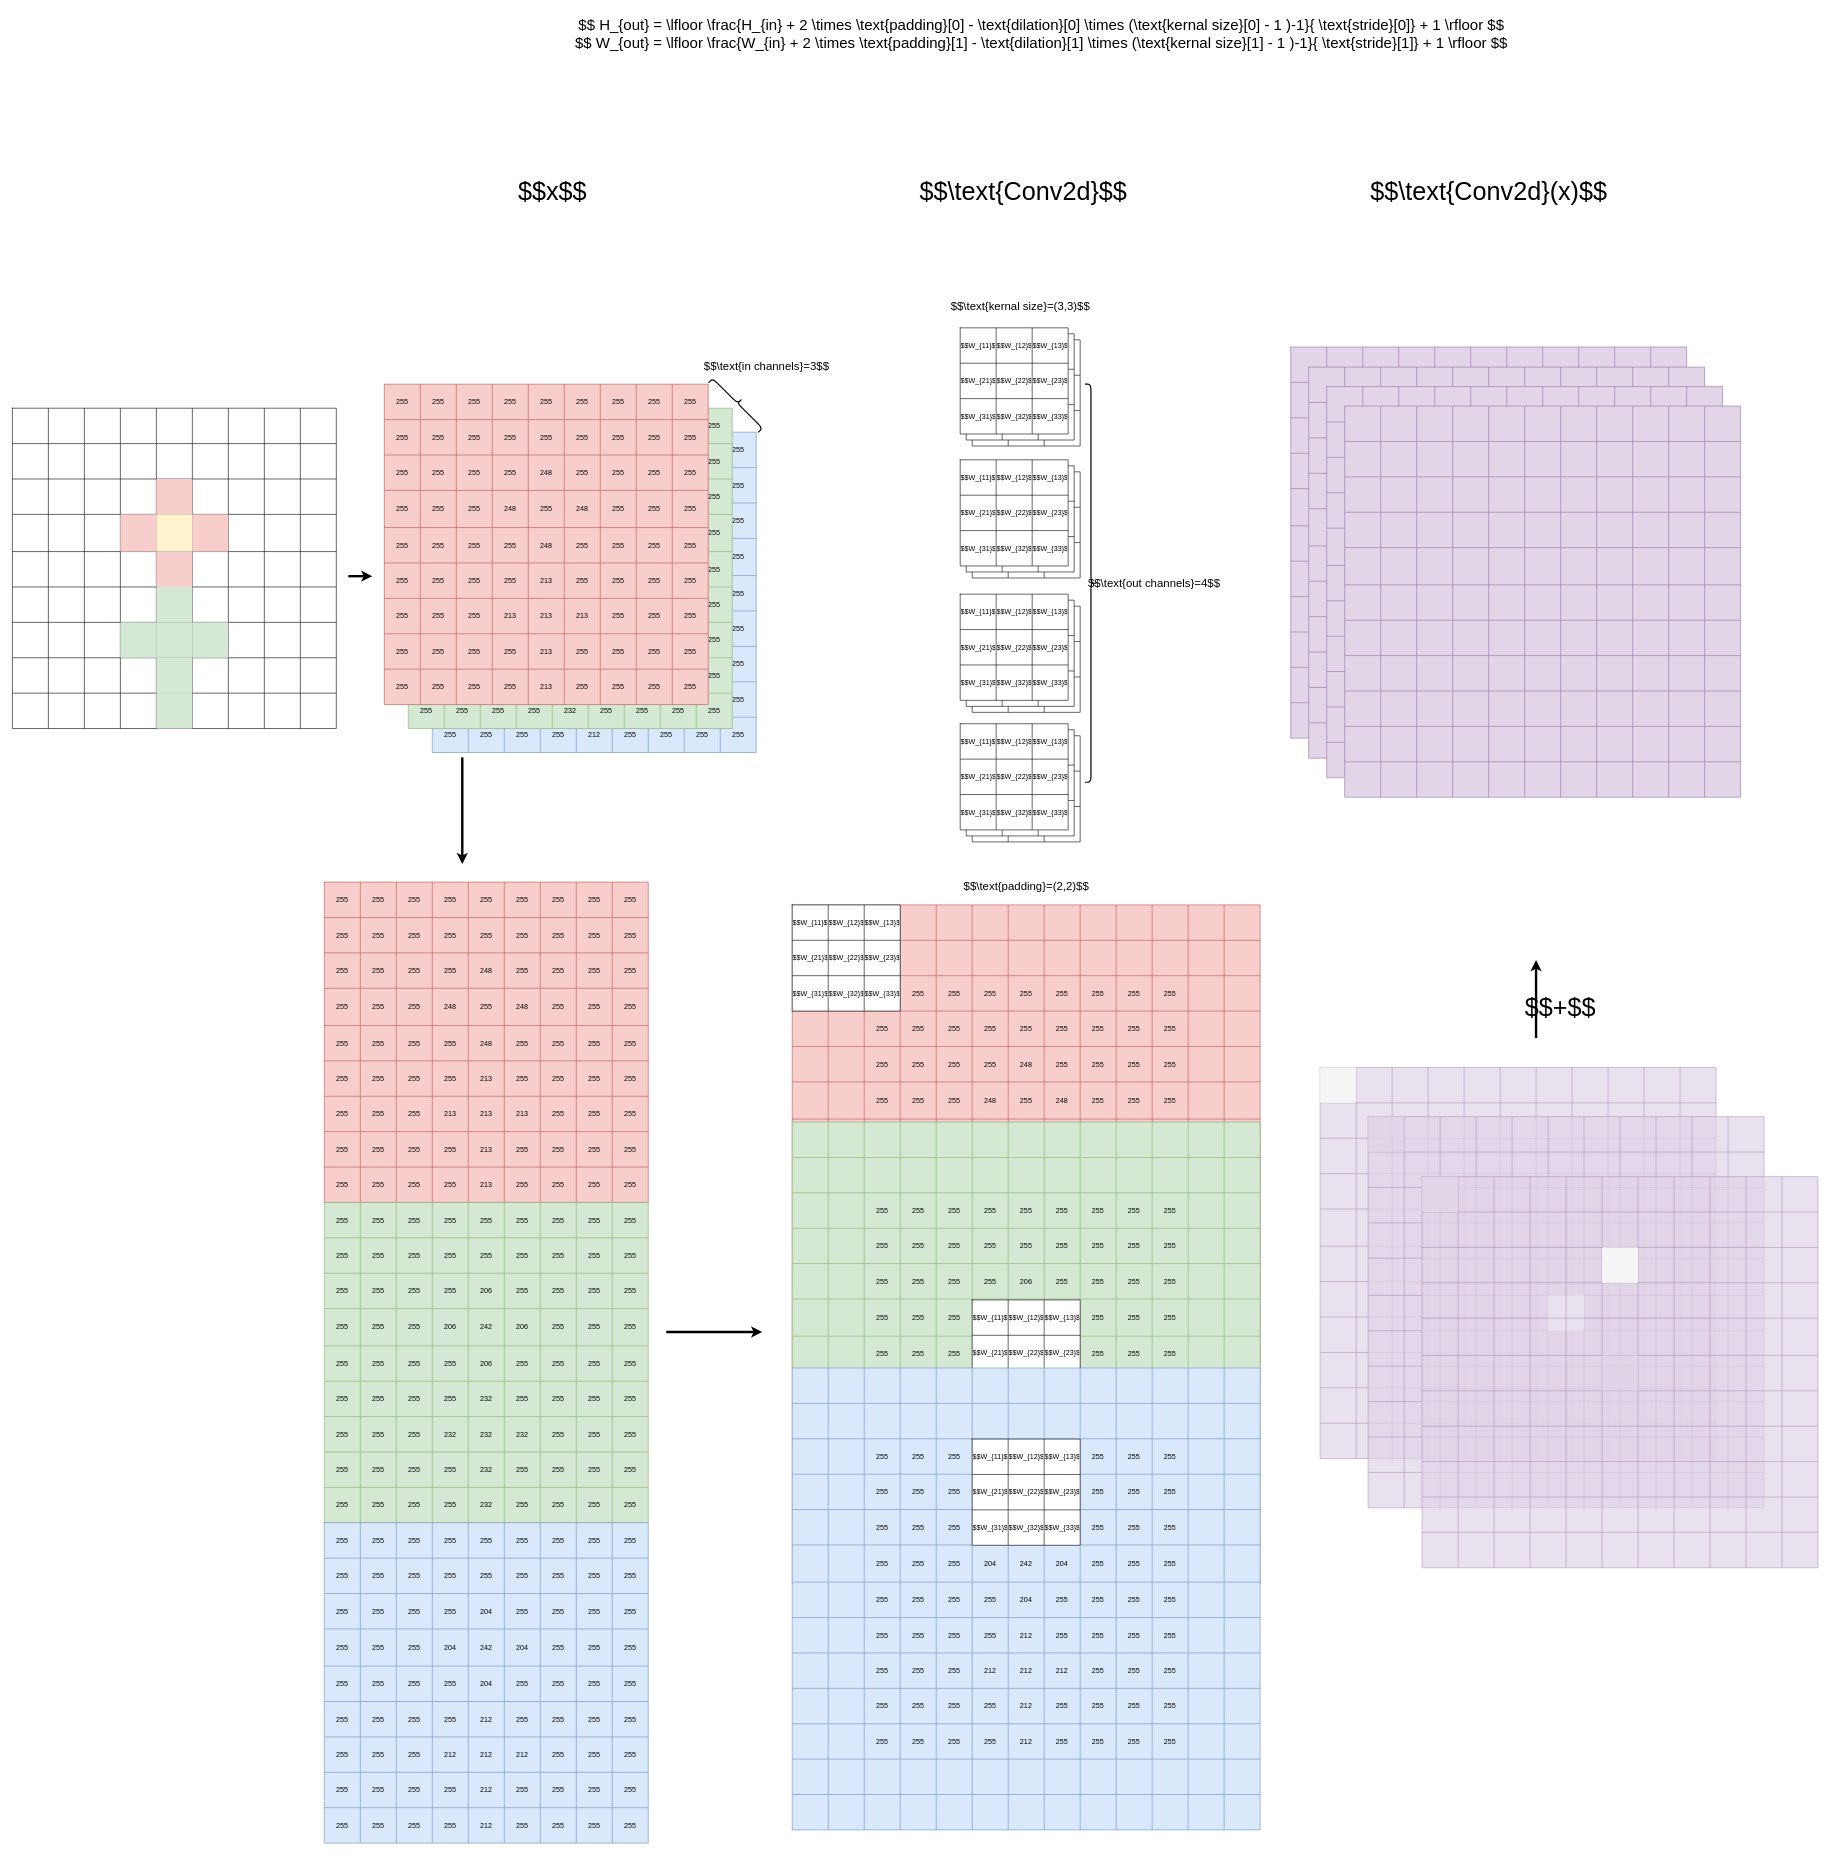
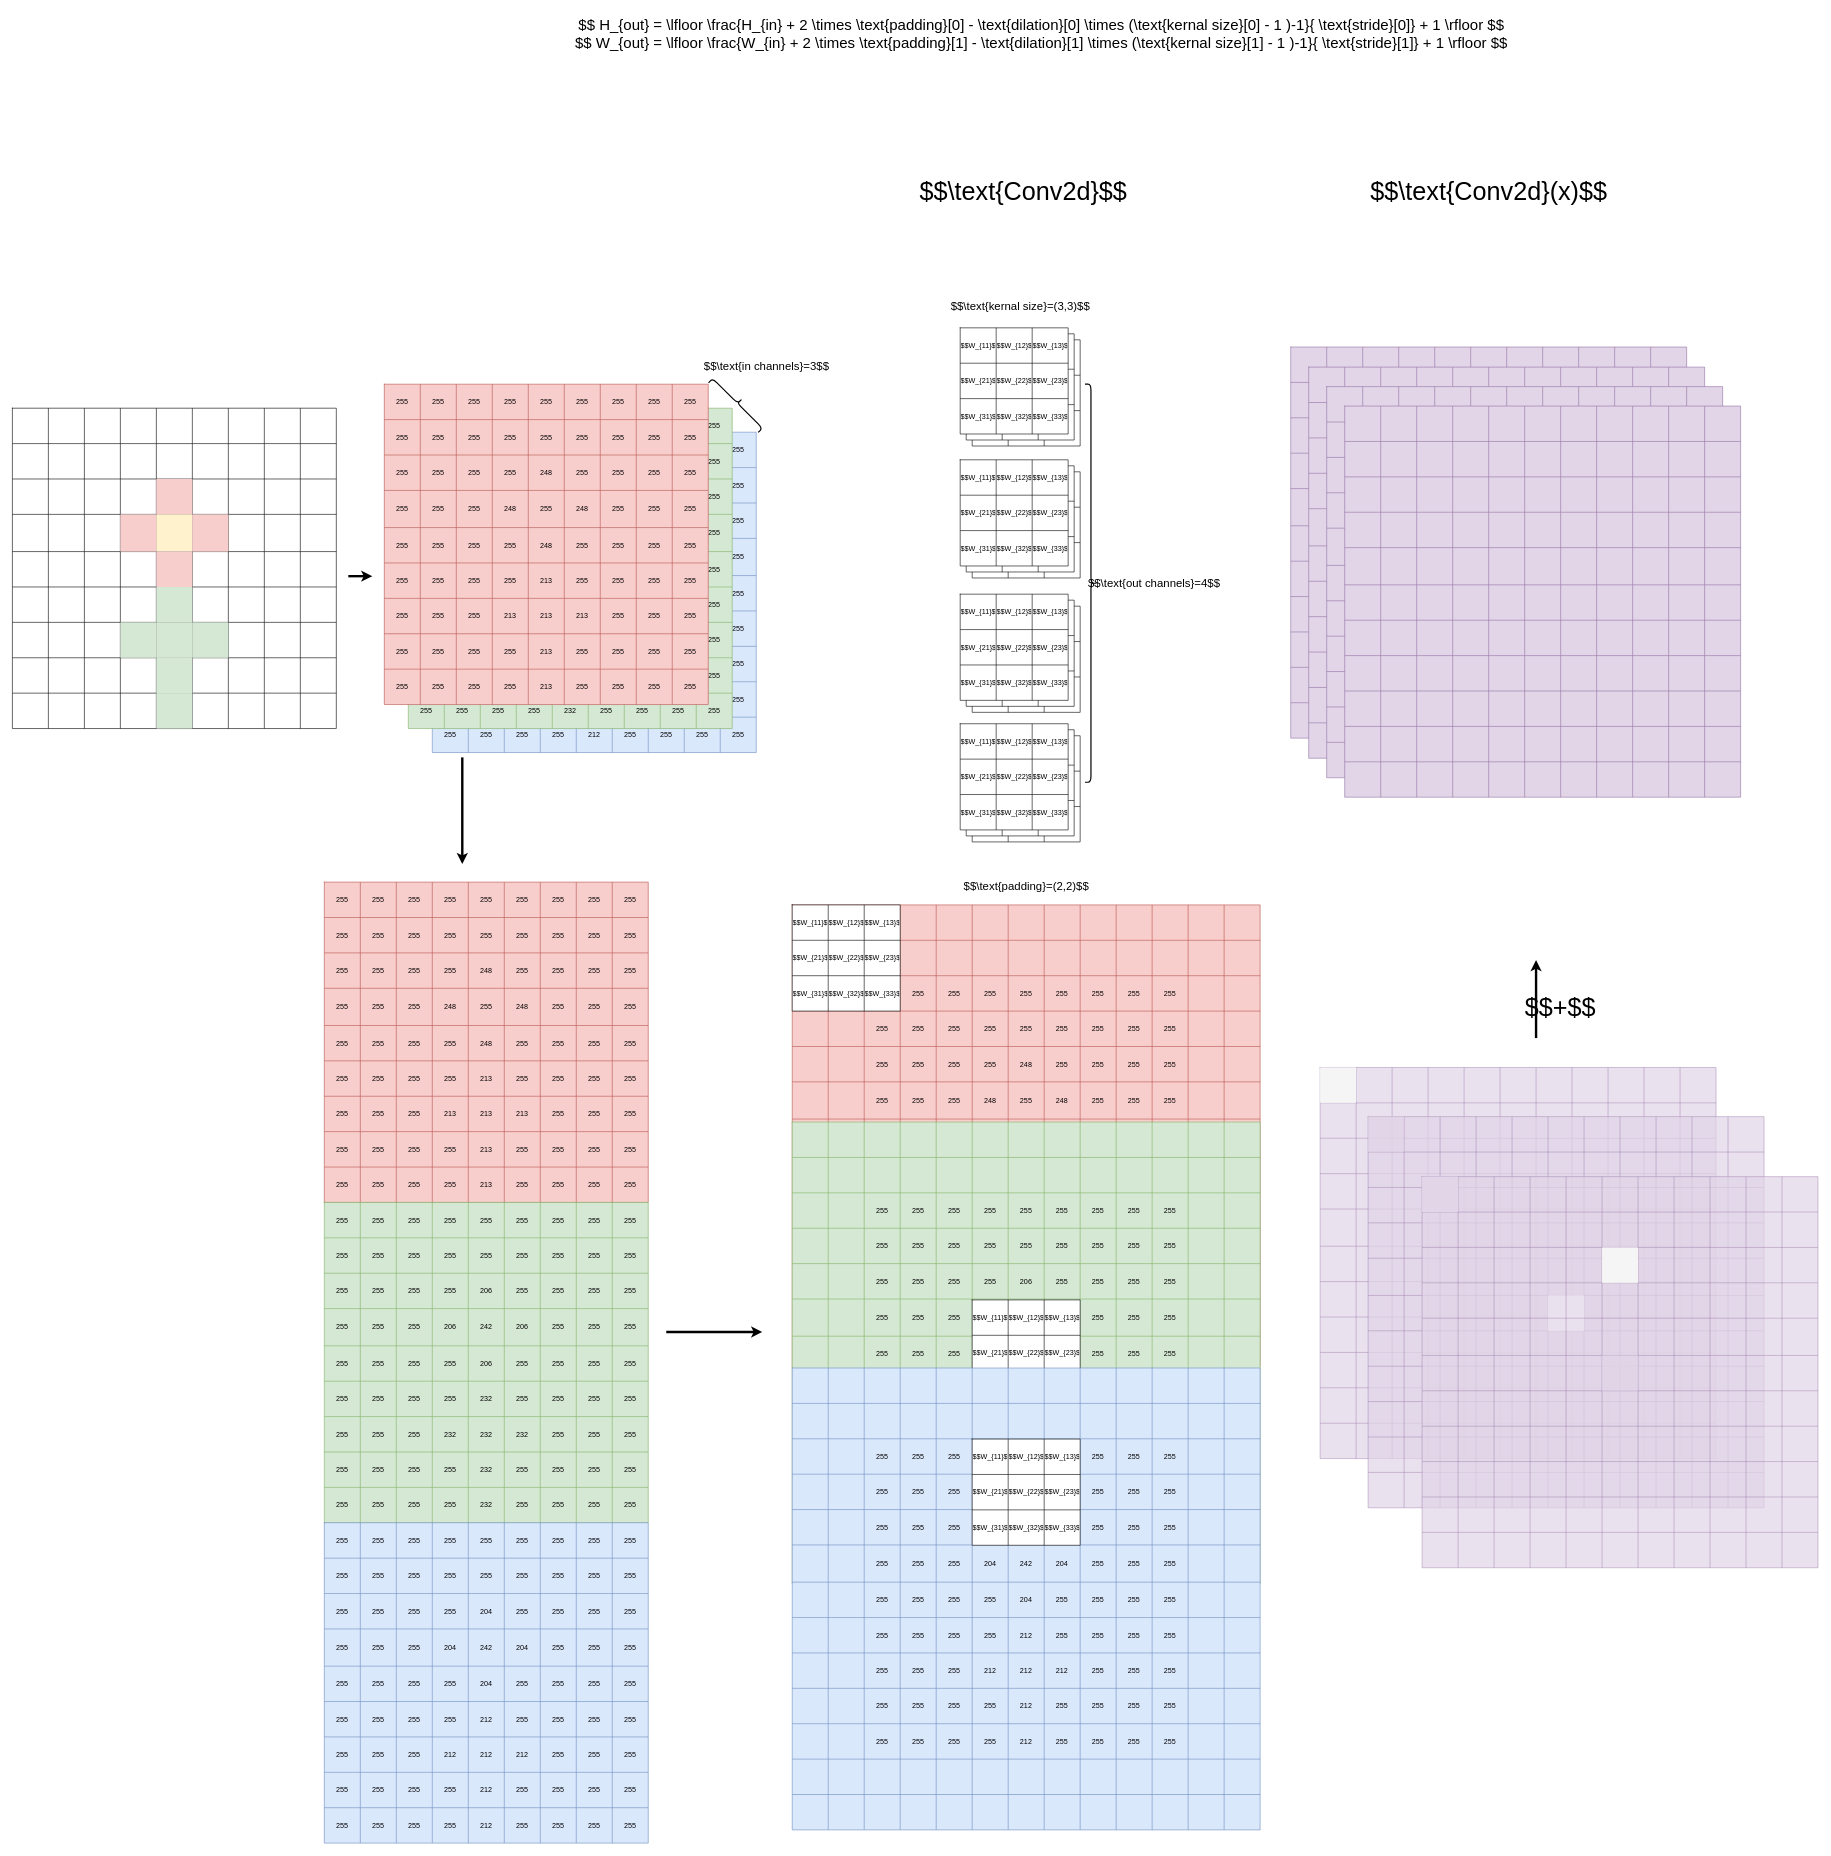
node "$$x$$": removed
